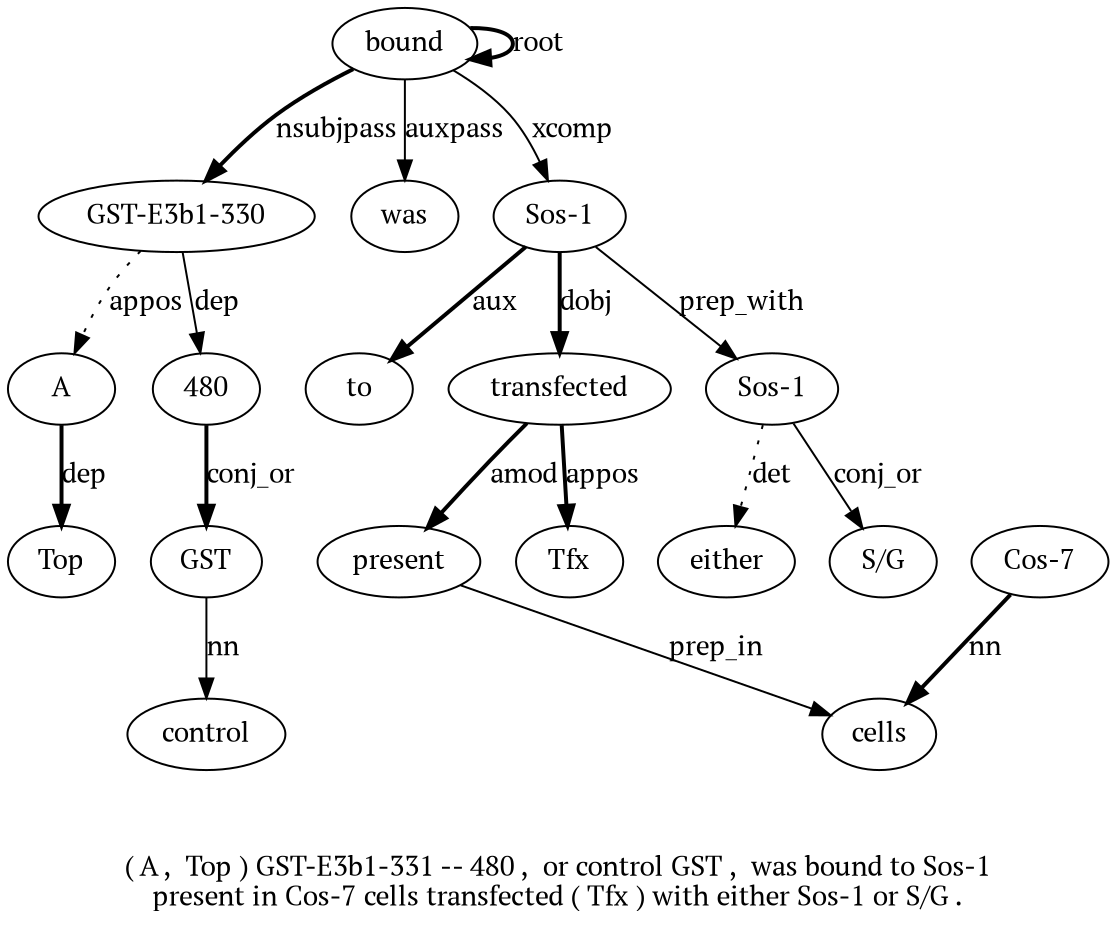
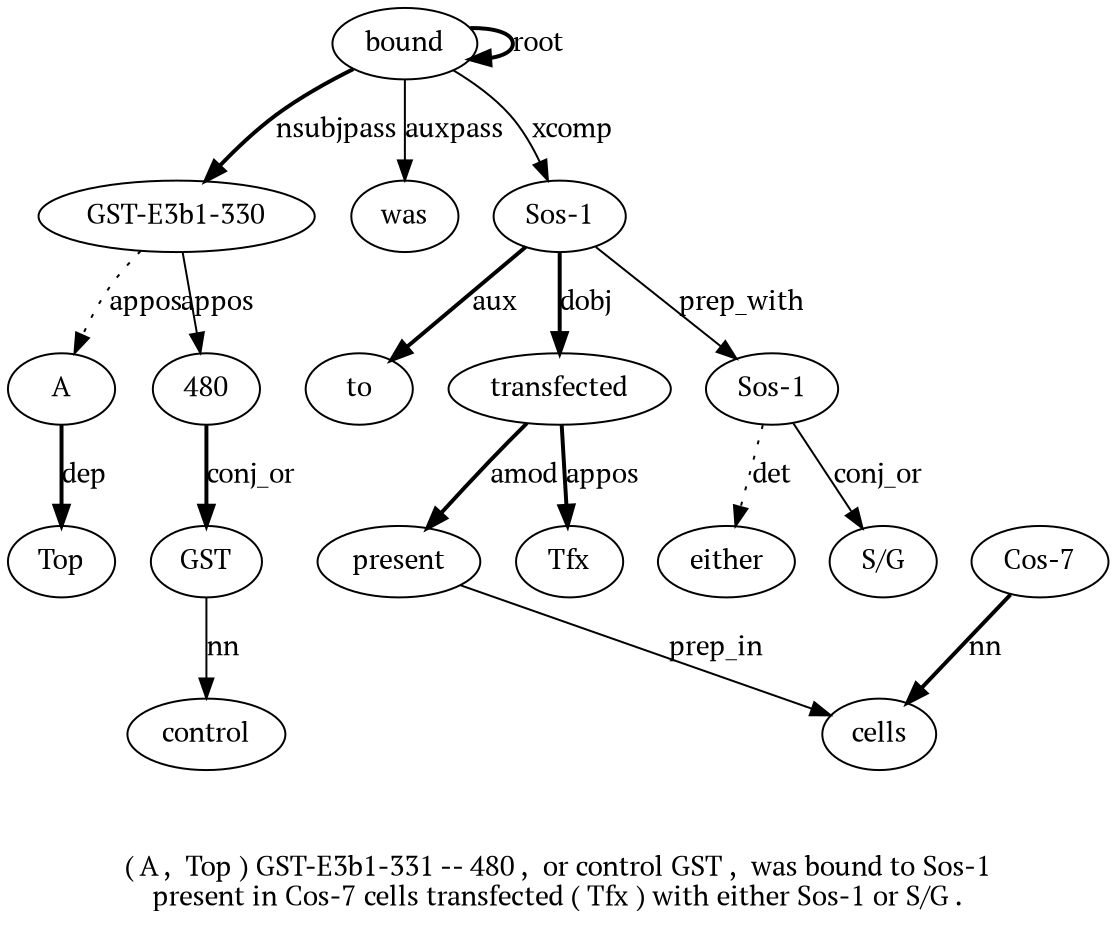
edge "GST-E3b1-330" -> "480": label "dep" -> "appos"
